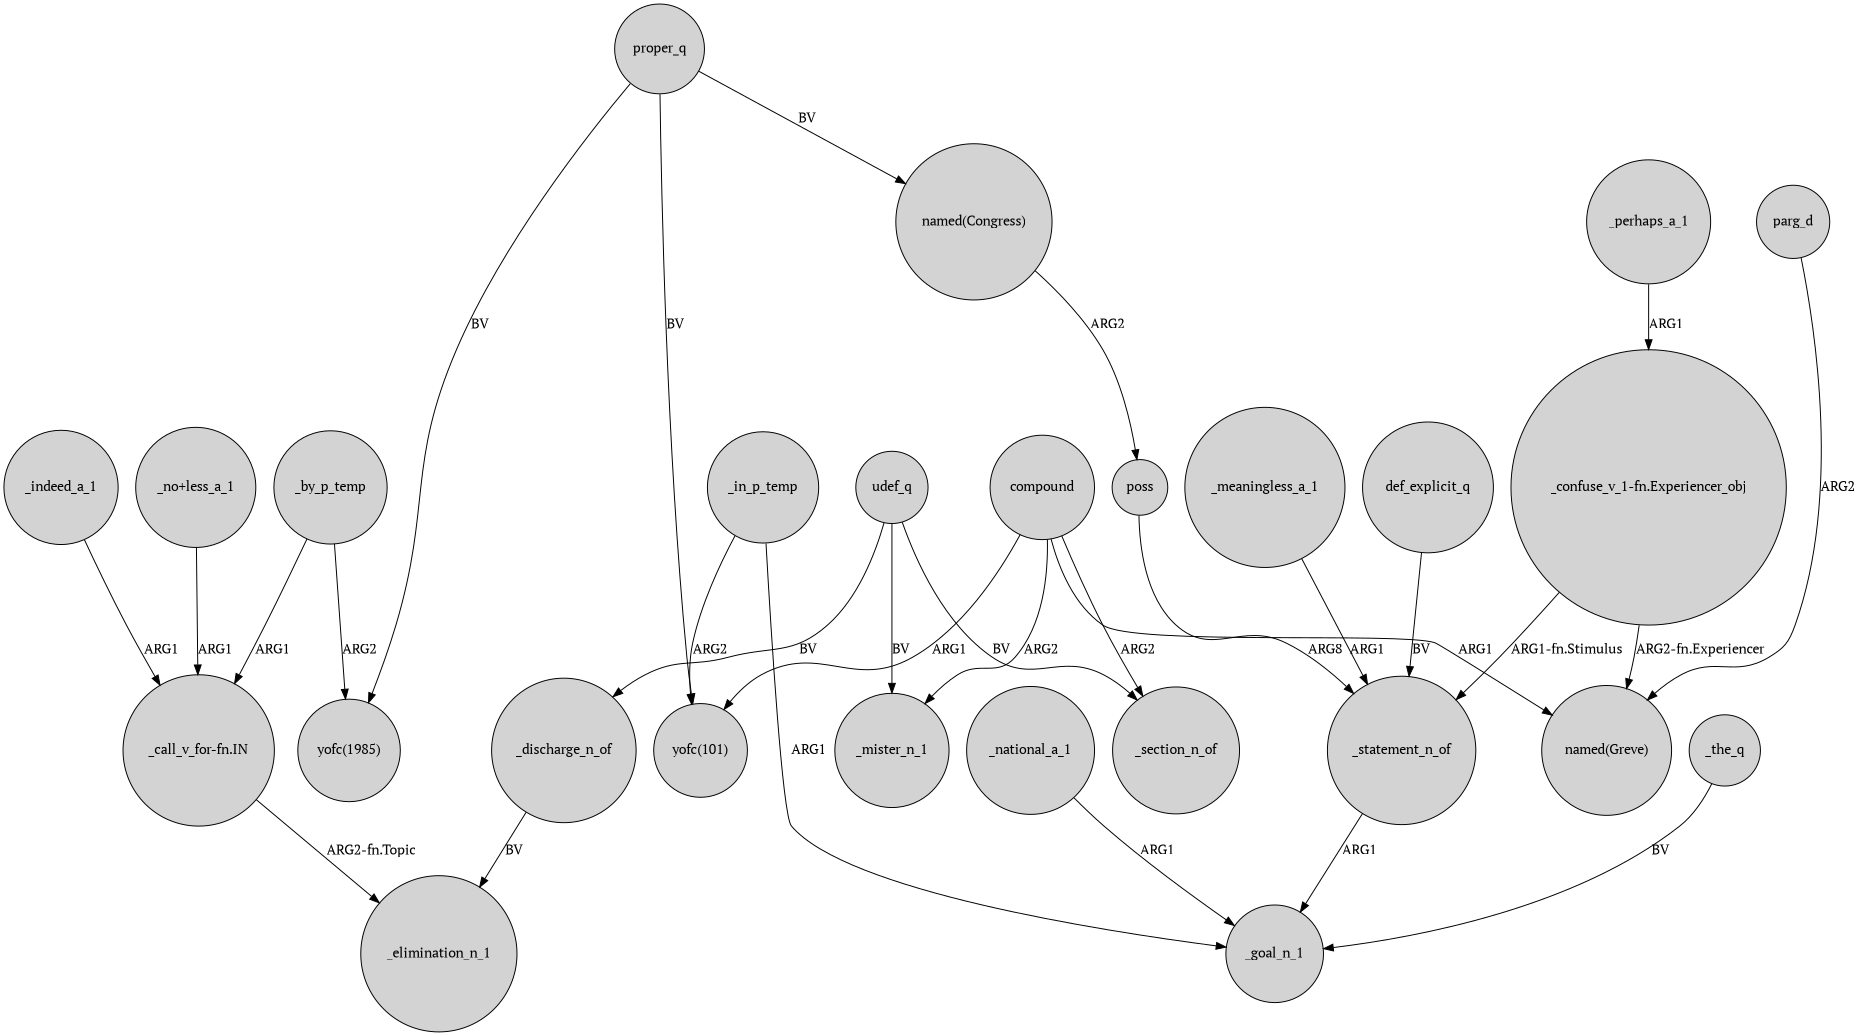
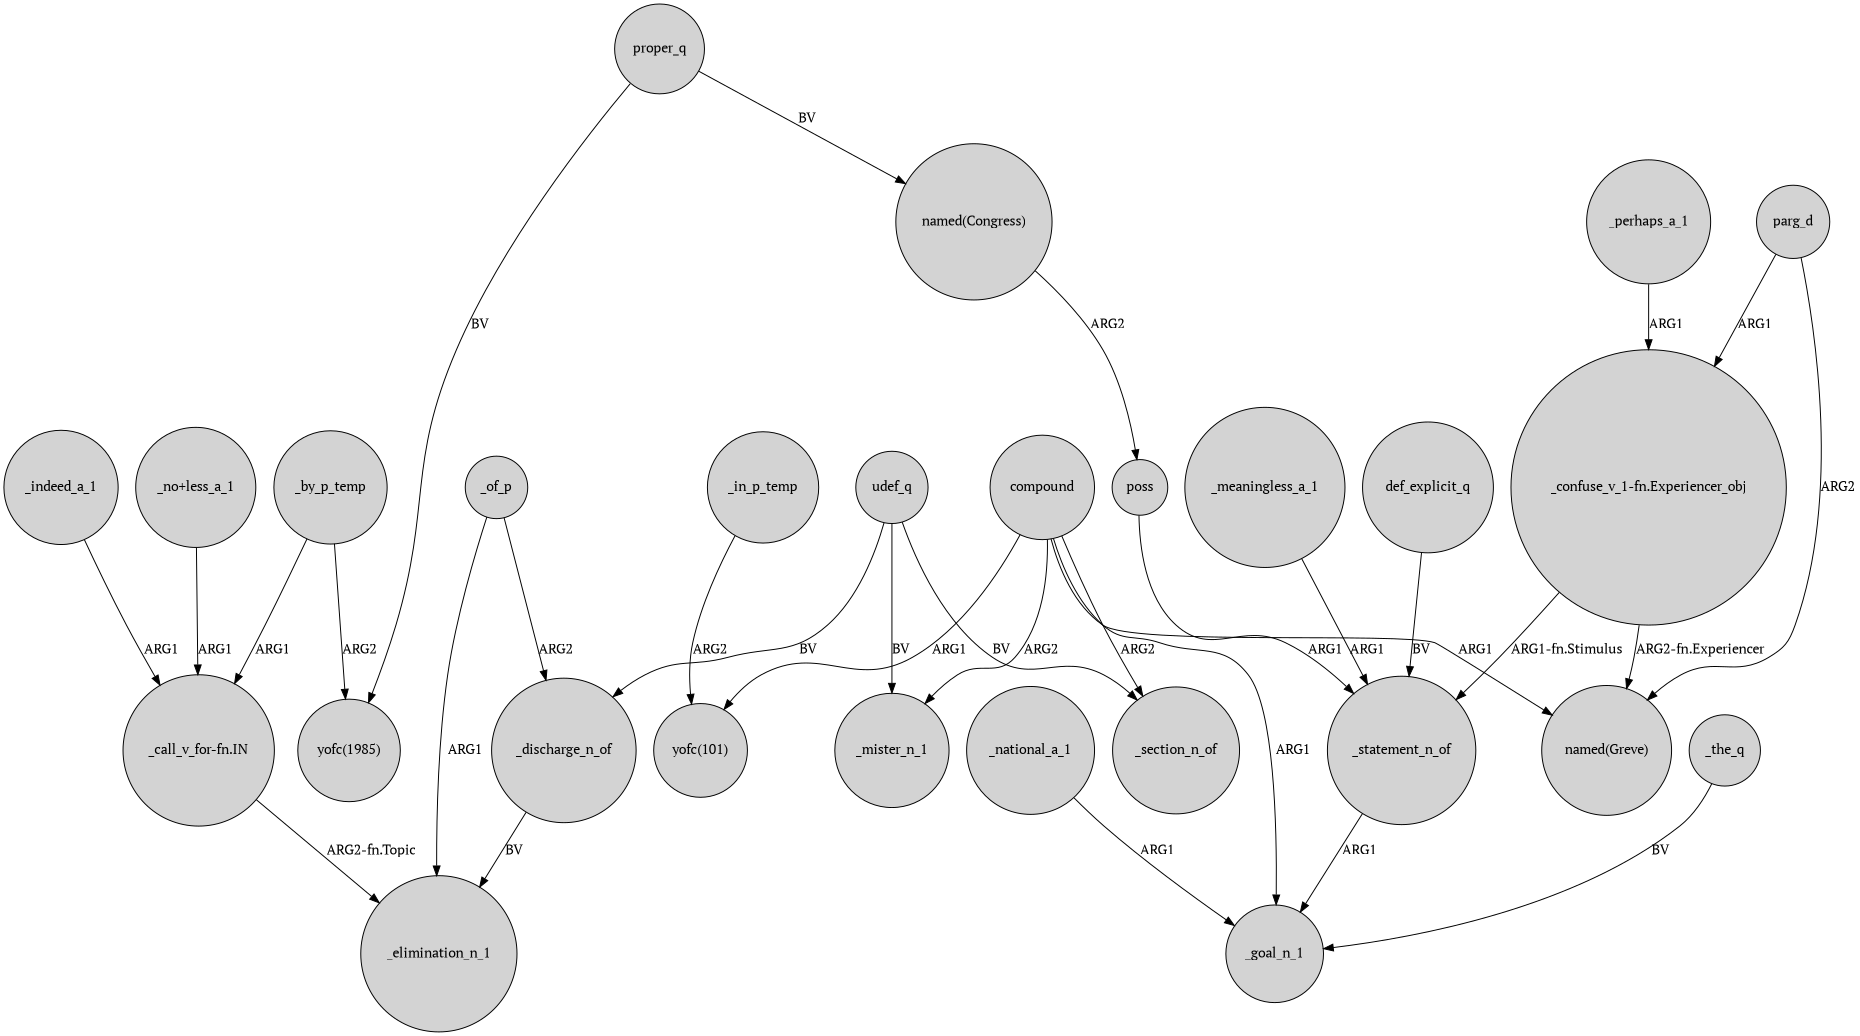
edge "parg_d" -> "_confuse_v_1-fn.Experiencer_obj": added, label "ARG1"
edge "proper_q" -> "yofc(101)": removed, label "BV"
node "_of_p": added
edge "poss" -> "_statement_n_of": label "ARG8" -> "ARG1"
edge "_in_p_temp" -> "_goal_n_1": now "compound" -> "_goal_n_1"
